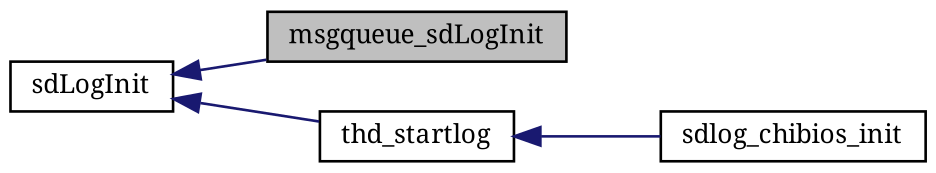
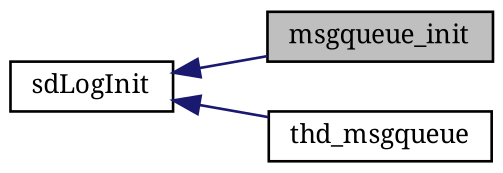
node "msgqueue_sdLogInit": label "msgqueue_sdLogInit" -> "msgqueue_init"
node "thd_startlog": label "thd_startlog" -> "thd_msgqueue"
node "sdlog_chibios_init": removed
